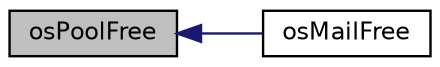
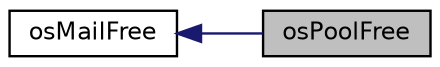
edge "osMailFree" -> "osPoolFree": reversed
